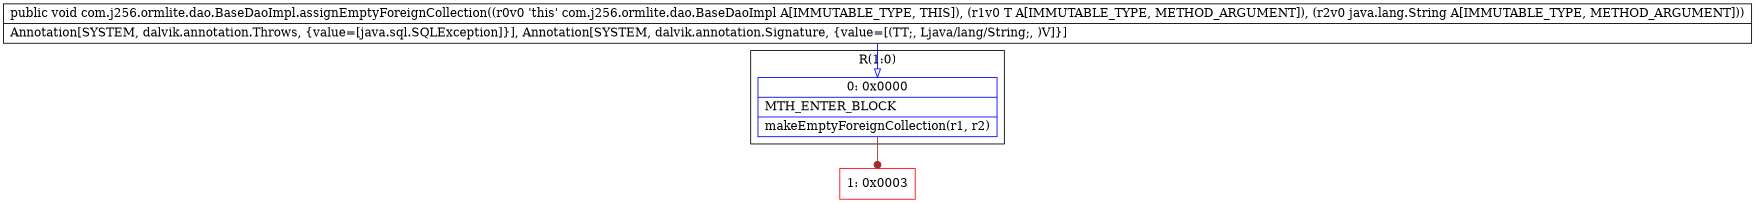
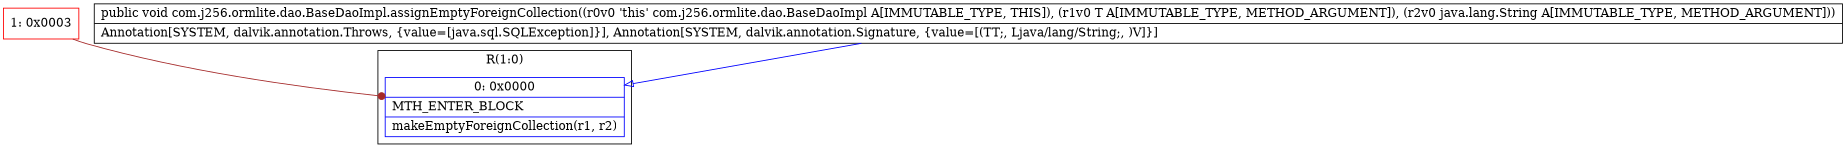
edge "0: 0x0000" -> "1: 0x0003": reversed
